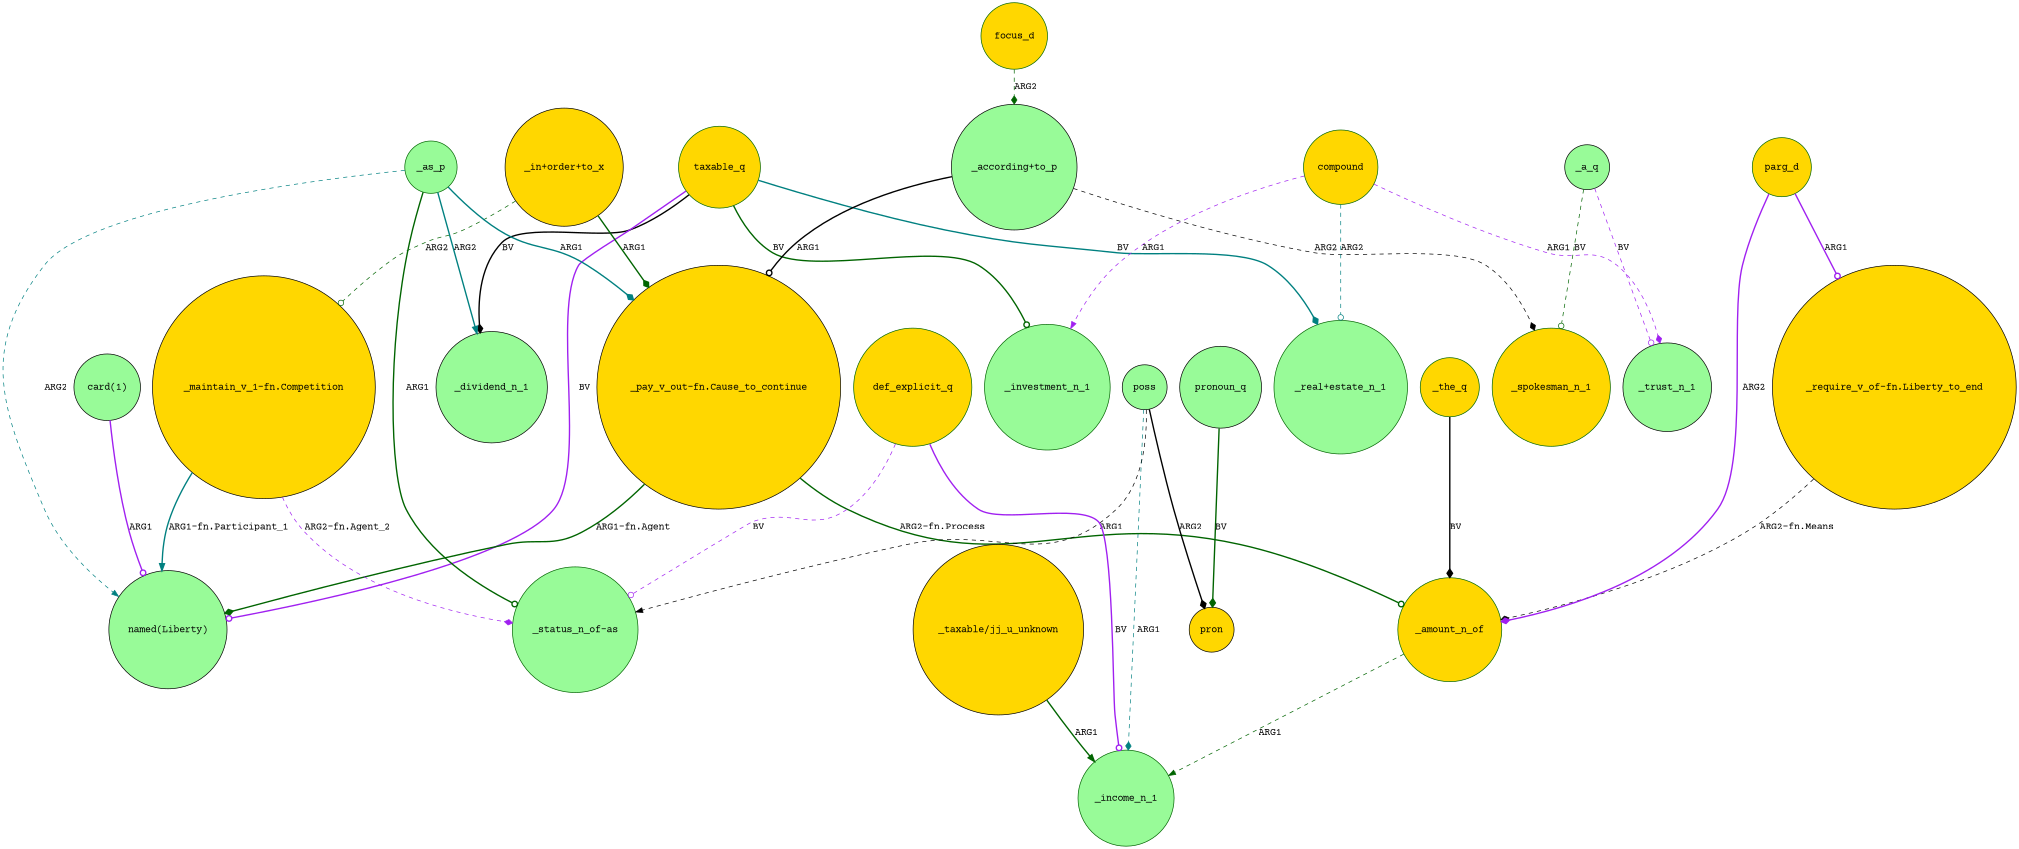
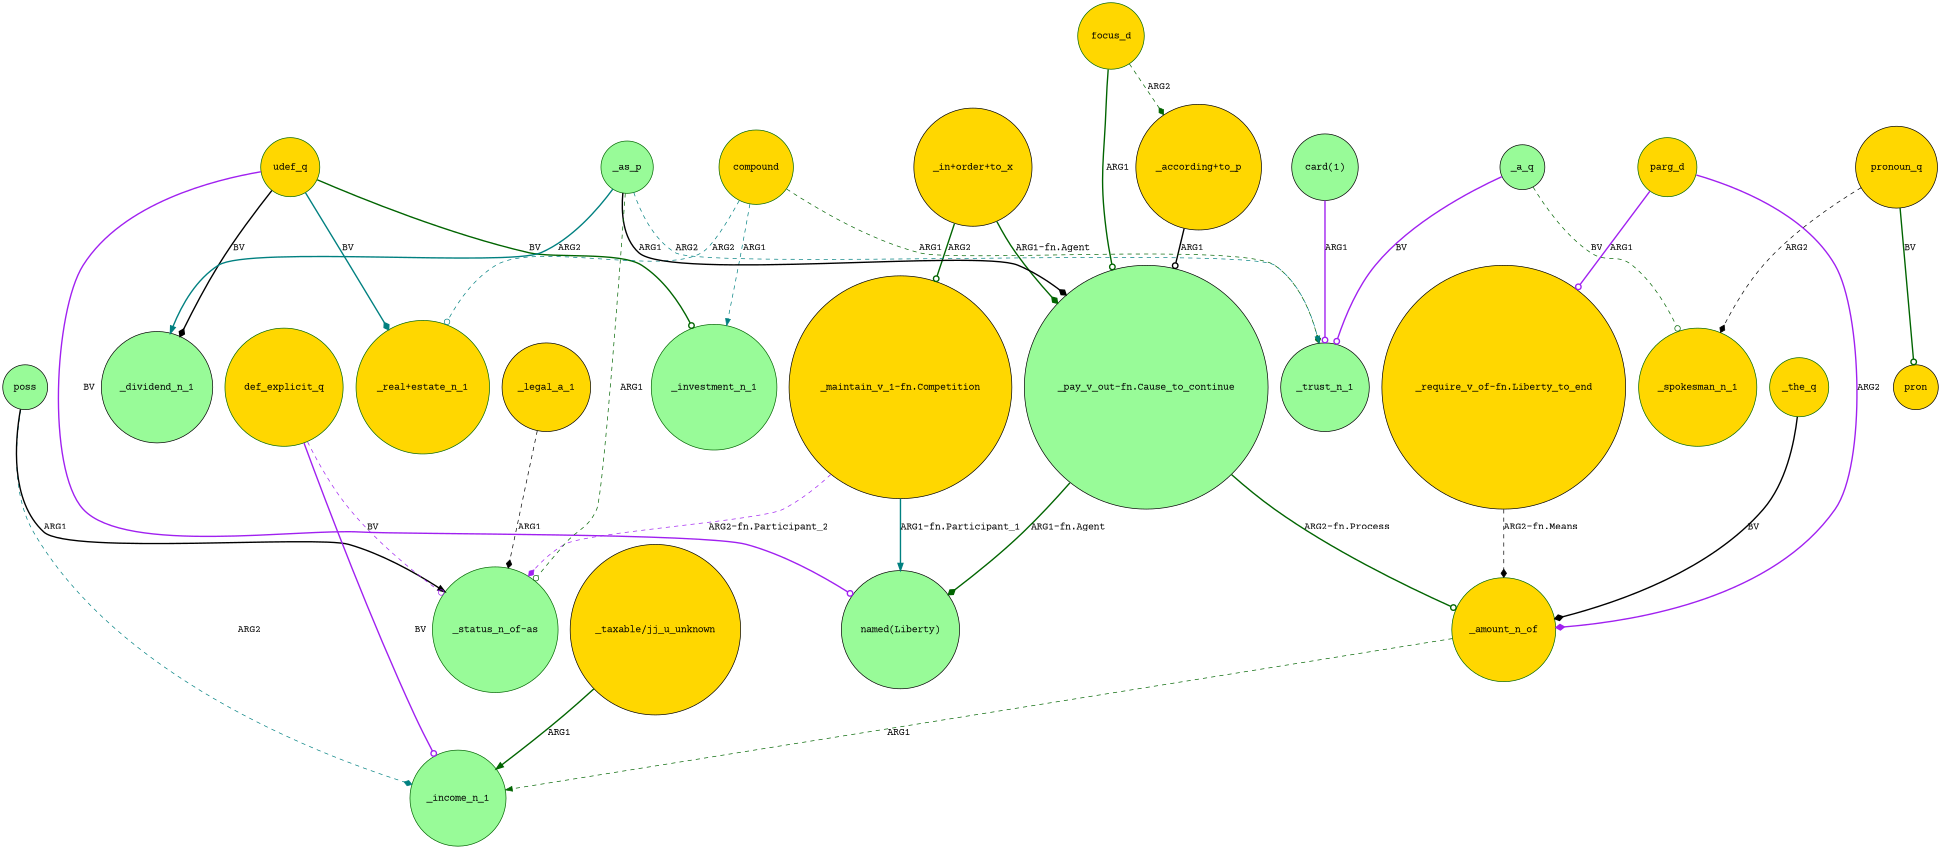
node "taxable_q": label "taxable_q" -> "udef_q"
node "_according+to_p": fillcolor palegreen -> gold
edge "focus_d" -> "_pay_v_out-fn.Cause_to_continue": added, label "ARG1"
edge "compound" -> "_investment_n_1": color purple -> teal
edge "_in+order+to_x" -> "_maintain_v_1-fn.Competition": style dashed -> bold
edge "_as_p" -> "_pay_v_out-fn.Cause_to_continue": color teal -> black
edge "_in+order+to_x" -> "_pay_v_out-fn.Cause_to_continue": label "ARG1" -> "ARG1-fn.Agent"
edge "compound" -> "_trust_n_1": color purple -> darkgreen
edge "_according+to_p" -> "_spokesman_n_1": now "pronoun_q" -> "_spokesman_n_1"
edge "_as_p" -> "named(Liberty)": now "_as_p" -> "_trust_n_1"
edge "_a_q" -> "_trust_n_1": style dashed -> bold
node "_legal_a_1": added
node "_pay_v_out-fn.Cause_to_continue": fillcolor gold -> palegreen
node "pronoun_q": fillcolor palegreen -> gold
node "_real+estate_n_1": fillcolor palegreen -> gold
edge "_as_p" -> "_status_n_of-as": style bold -> dashed
edge "card(1)" -> "named(Liberty)": now "card(1)" -> "_trust_n_1"
edge "poss" -> "pron": removed, label "ARG2"
edge "pronoun_q" -> "pron": arrowhead diamond -> odot
edge "_maintain_v_1-fn.Competition" -> "_status_n_of-as": label "ARG2-fn.Agent_2" -> "ARG2-fn.Participant_2"
edge "poss" -> "_status_n_of-as": style dashed -> bold
edge "poss" -> "_income_n_1": label "ARG1" -> "ARG2"
